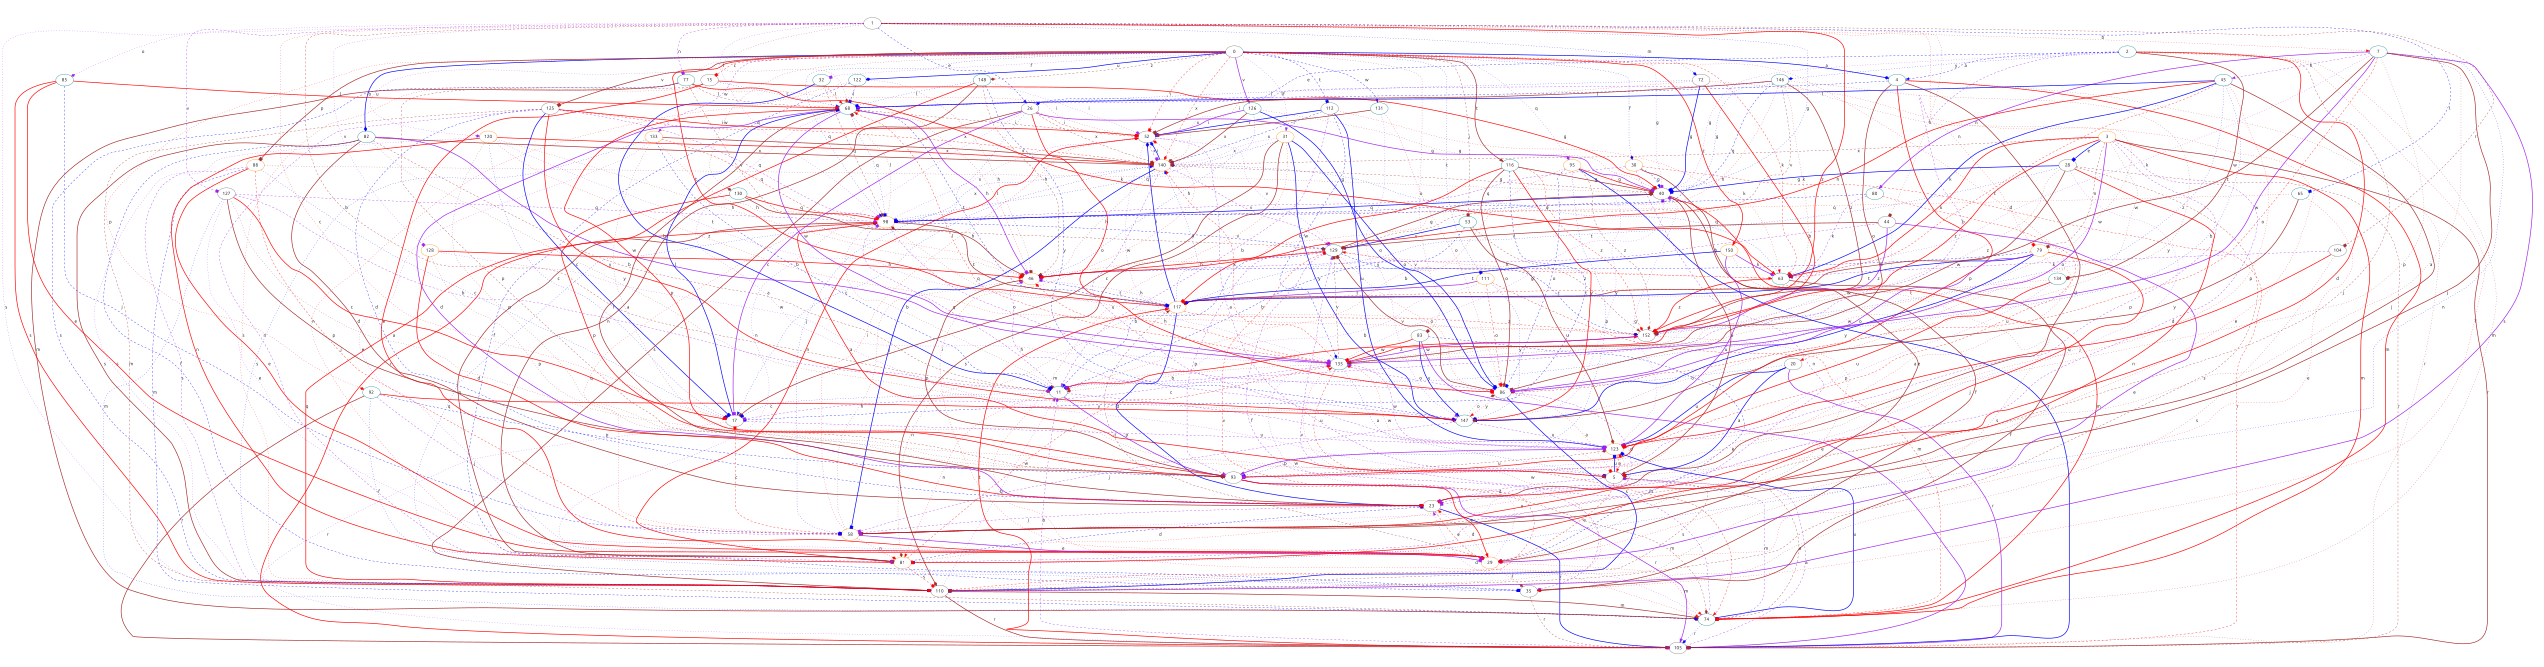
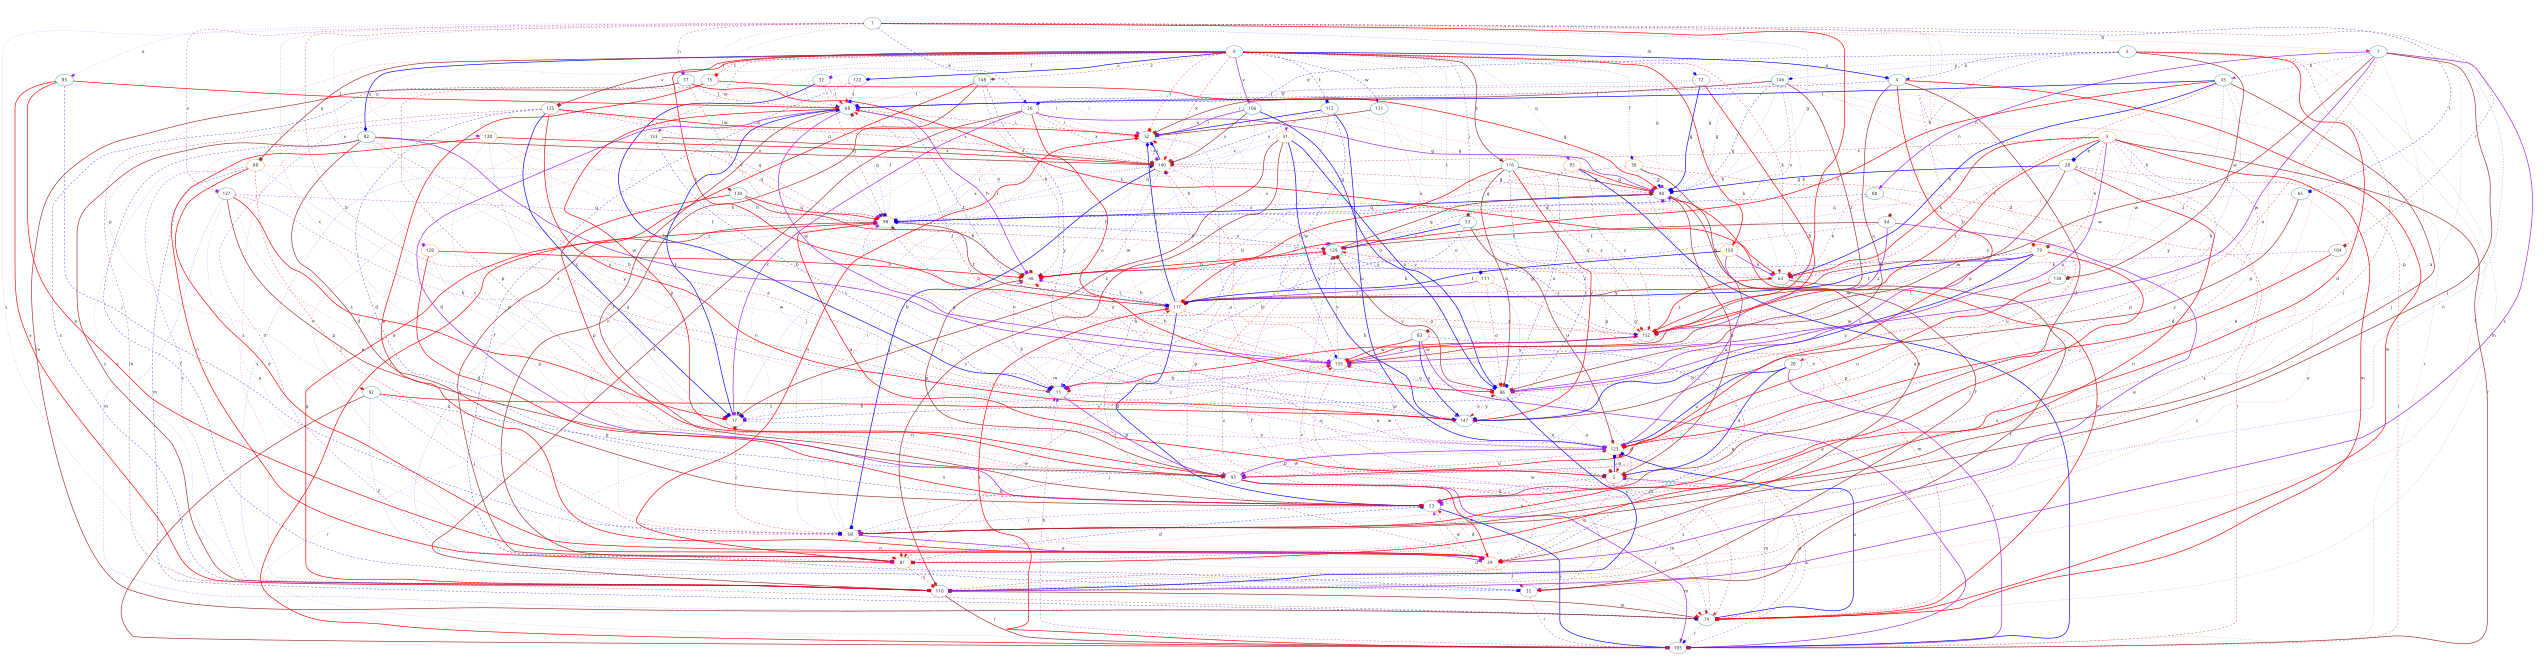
node "126": label "126" -> "106"
edge "98" -> "52": label "x" -> "i"
edge "63" -> "140": now "63" -> "98"
